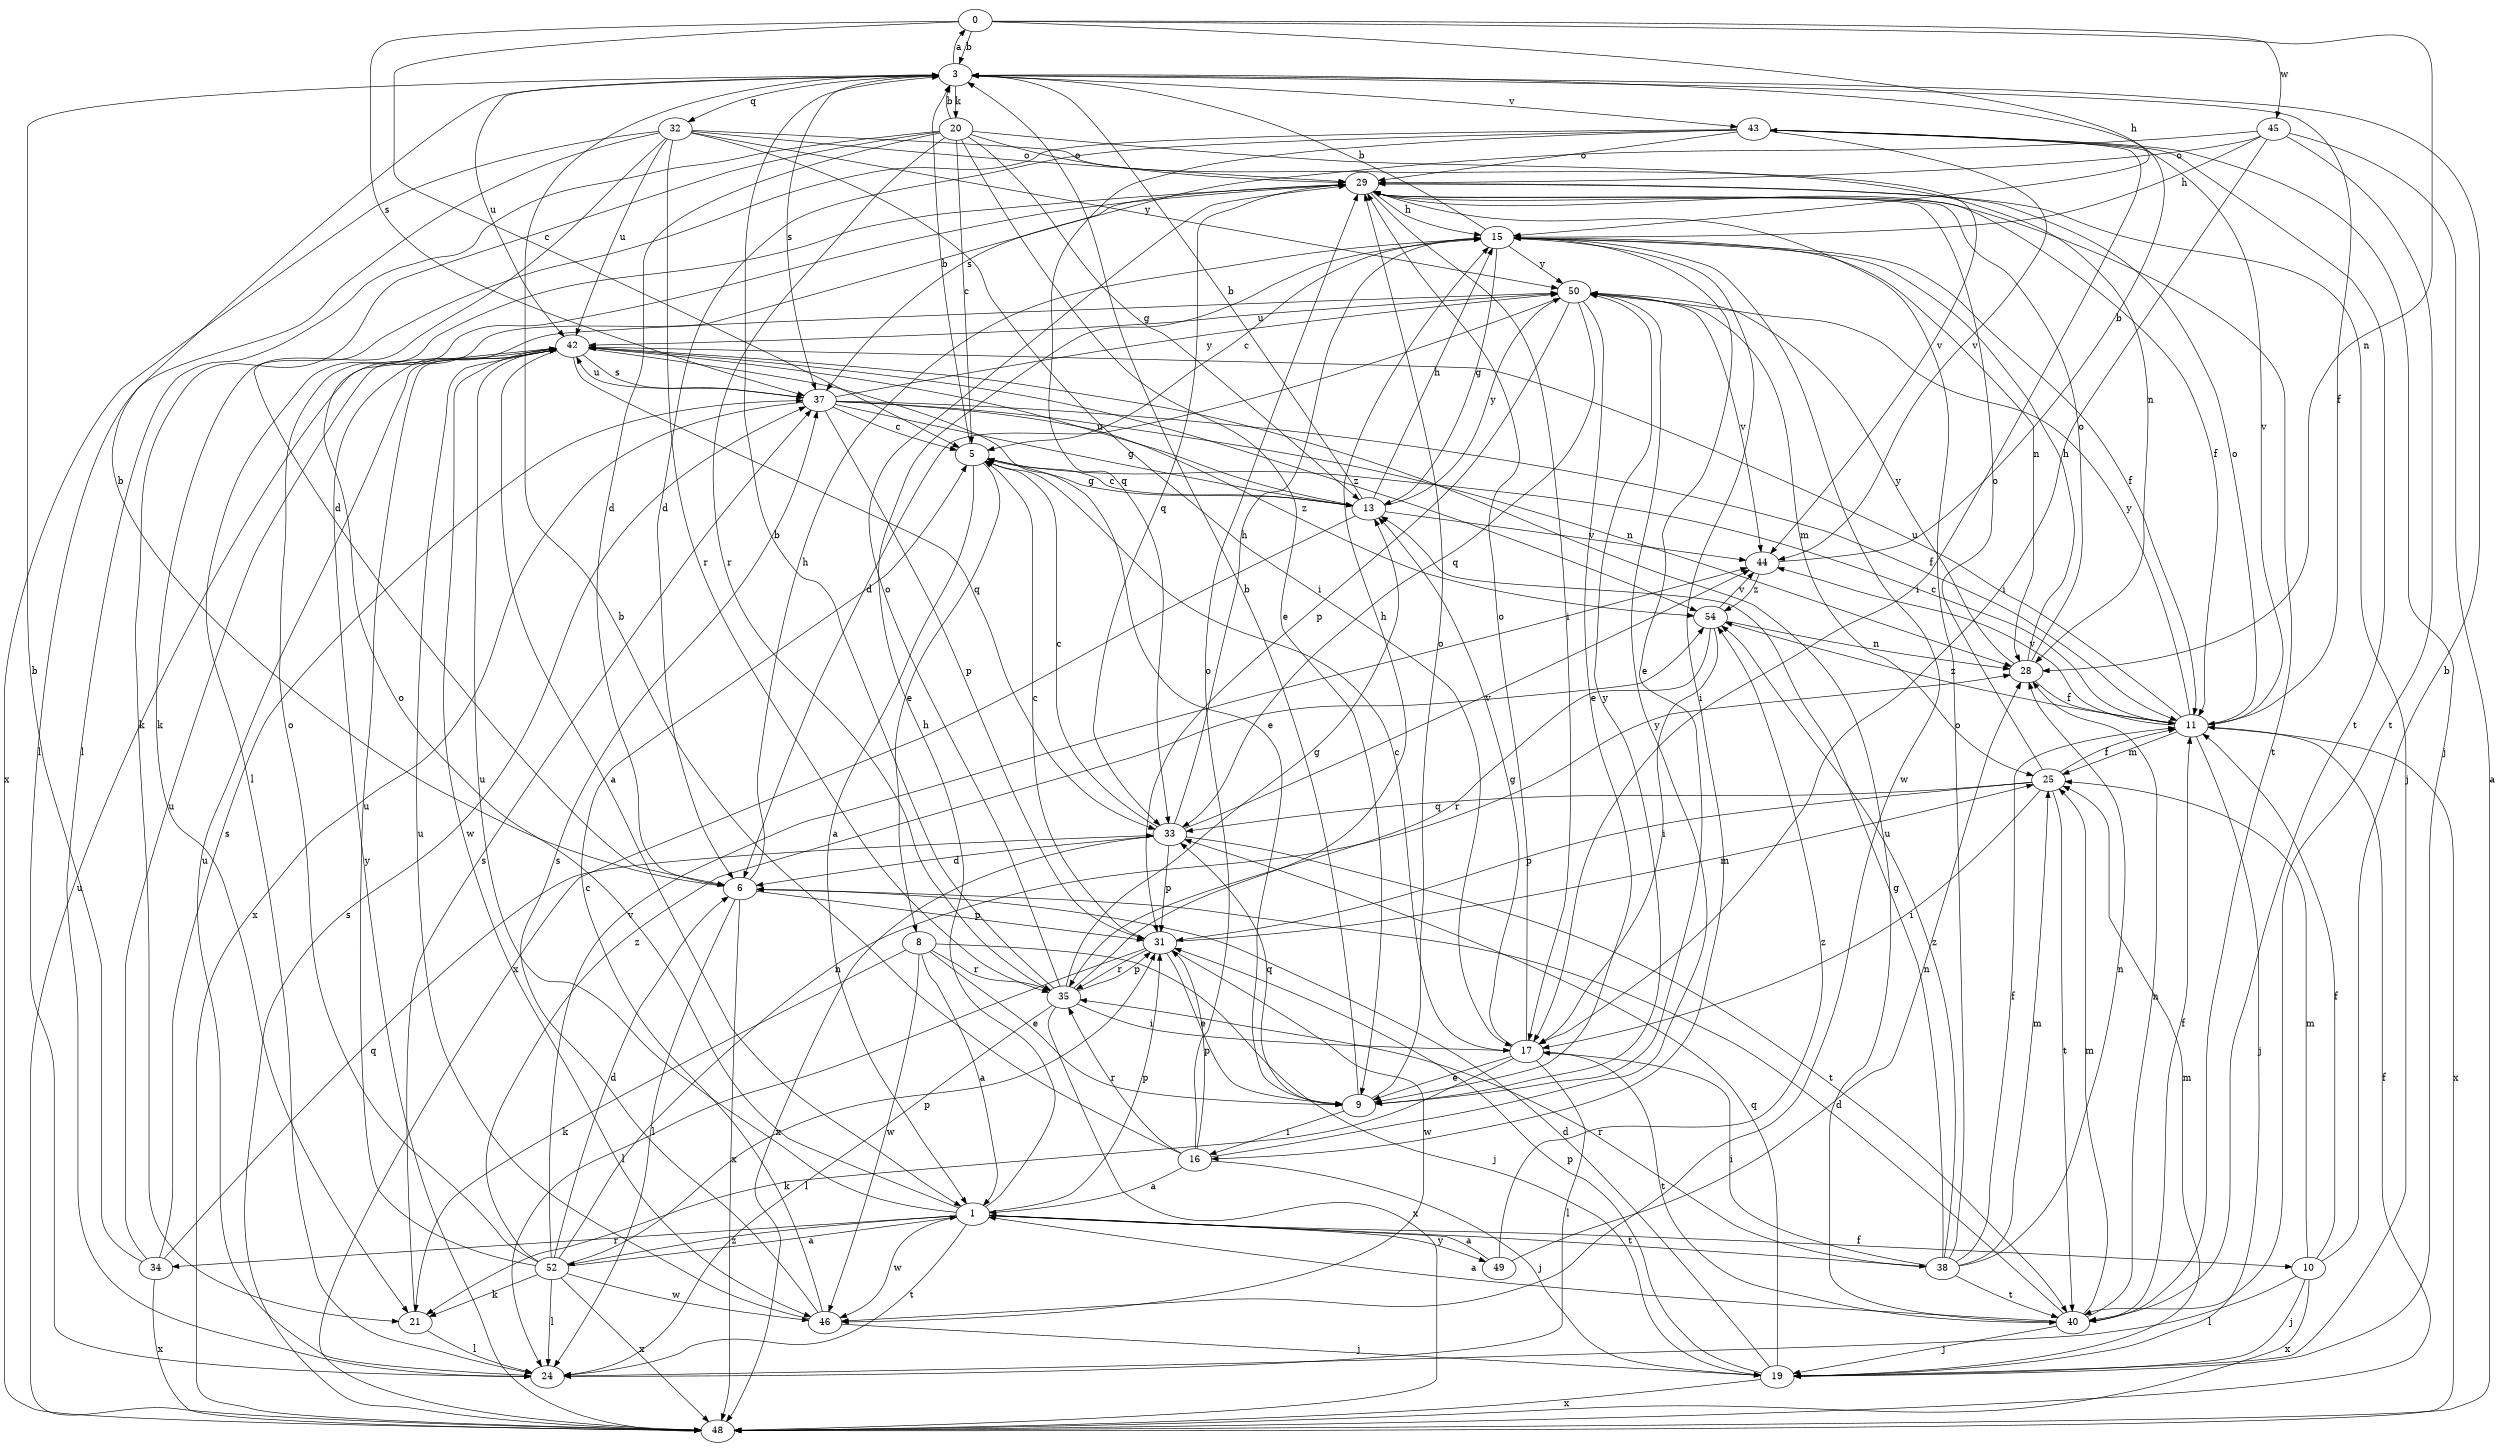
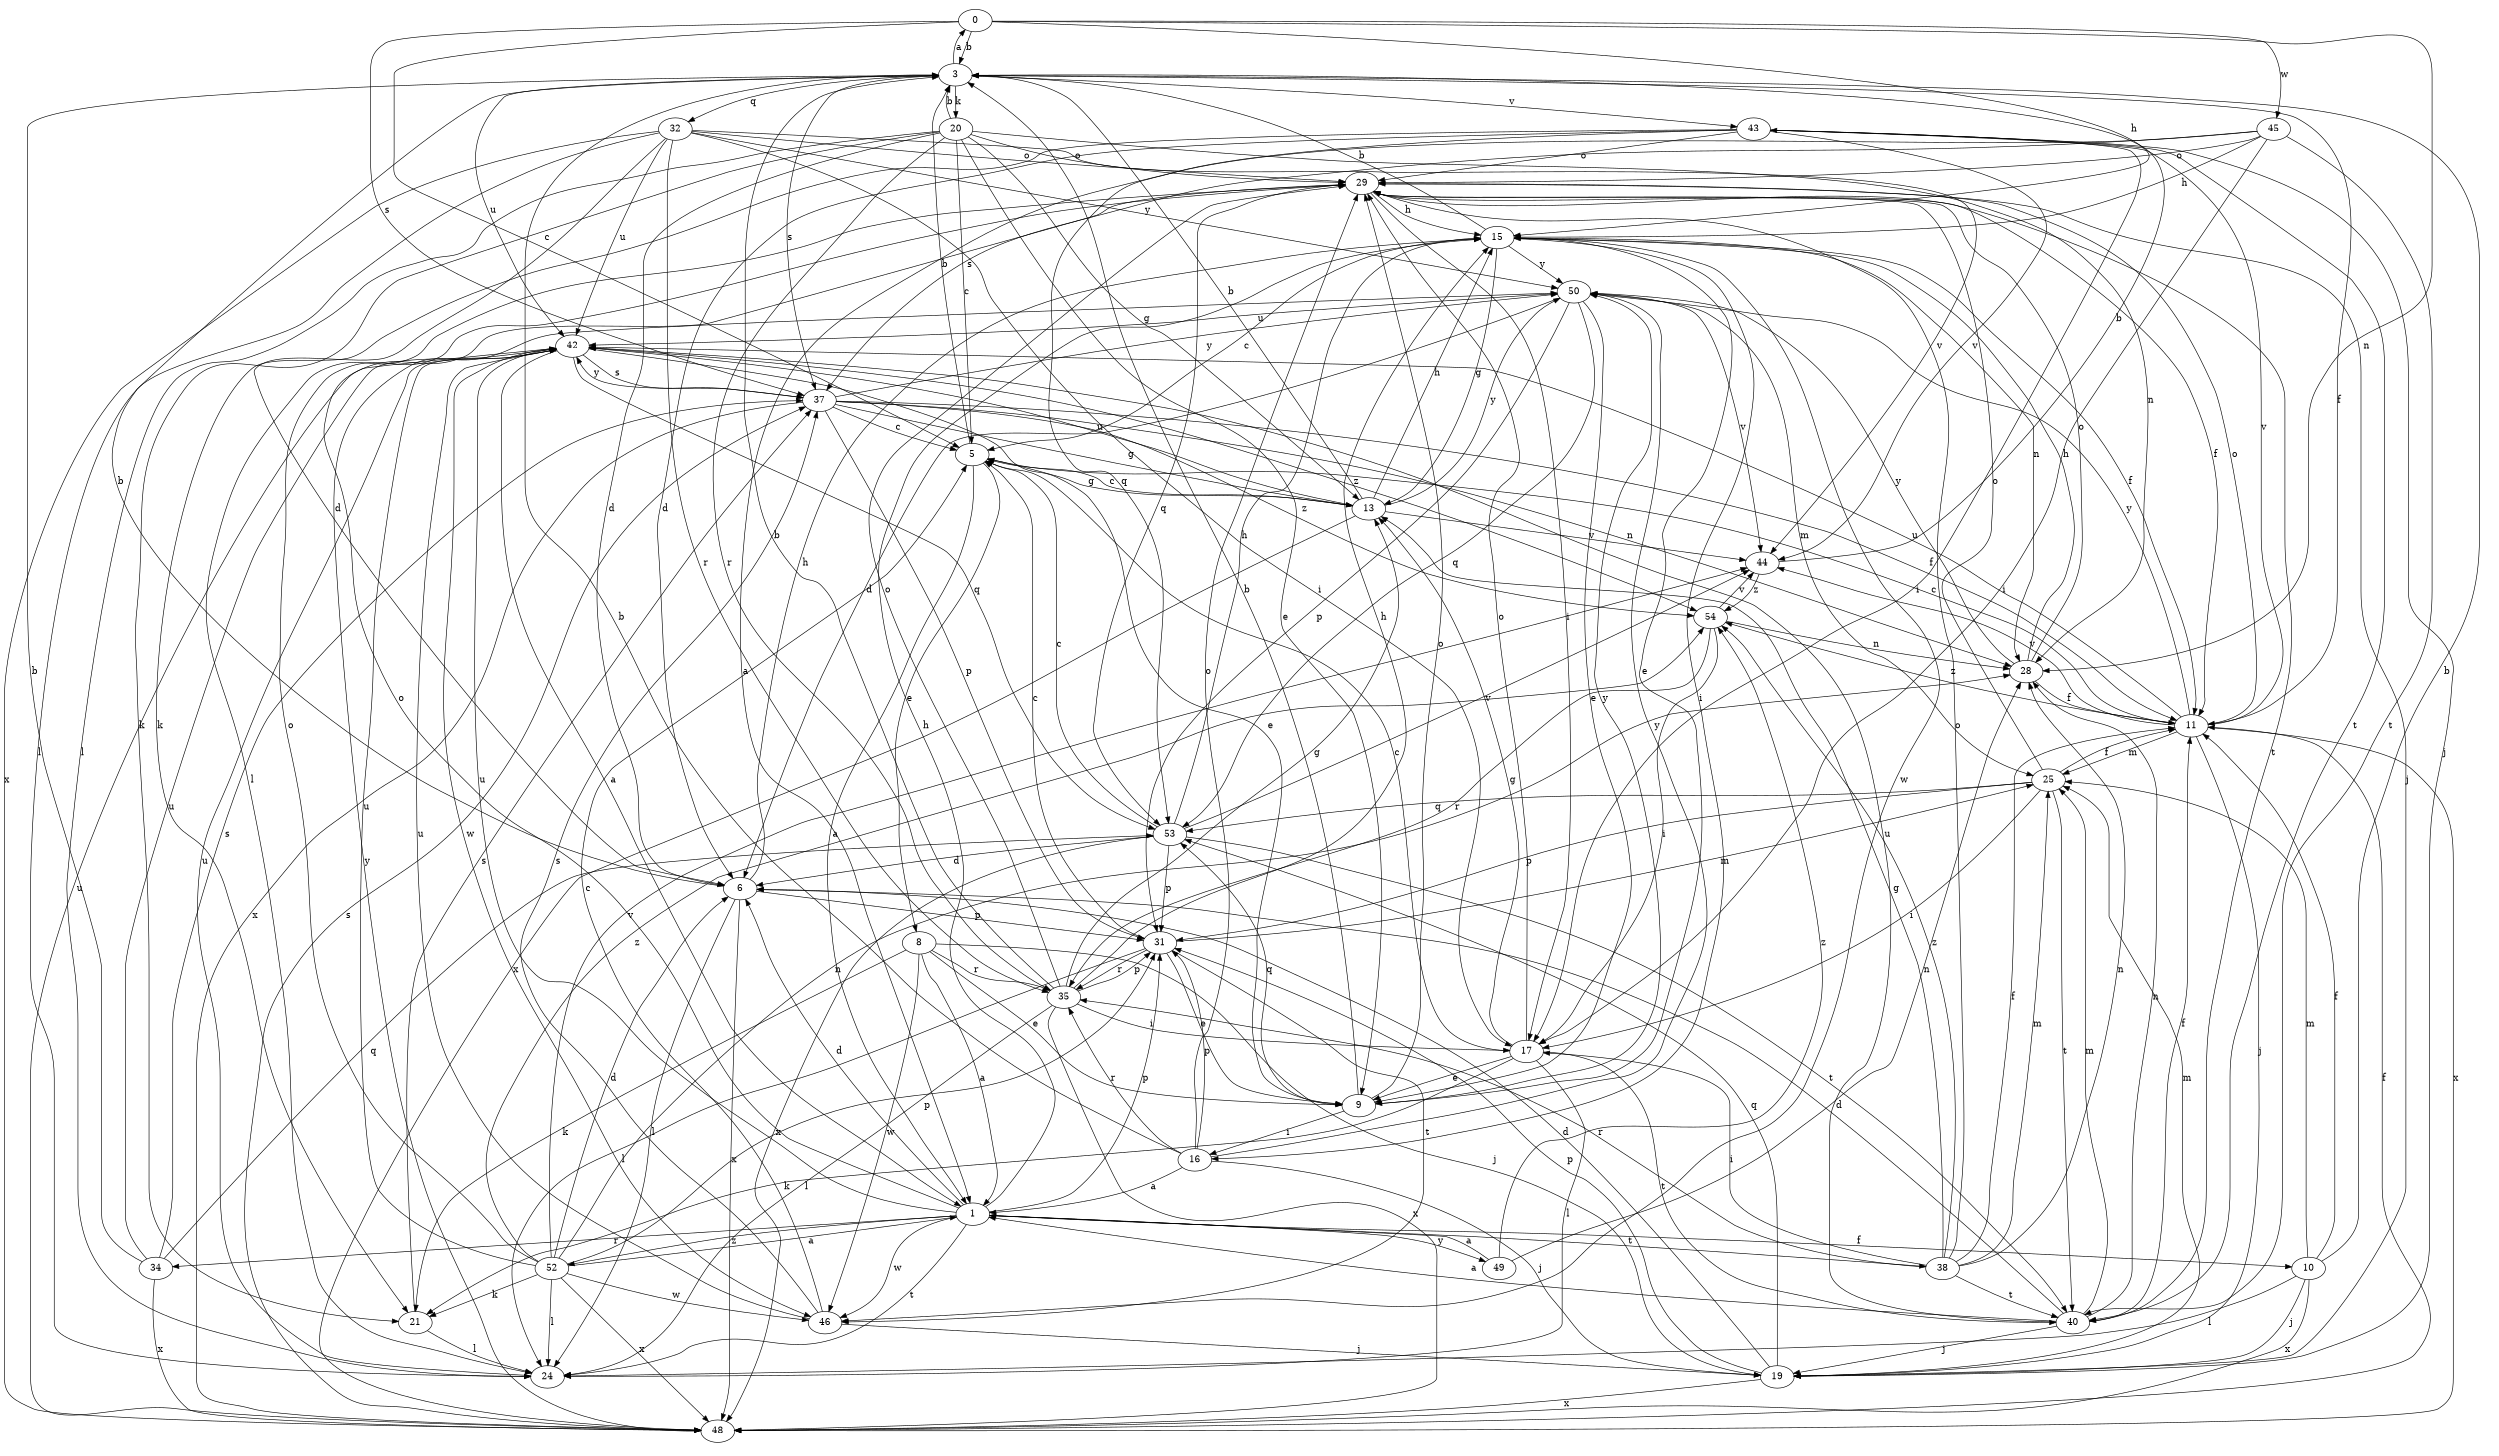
edge "37" -> "42": label "u" -> "y"
node "33": label "33" -> "53"
edge "1" -> "6": added, label "d"
edge "31" -> "46": label "w" -> "t"
edge "45" -> "48": now "45" -> "1"
